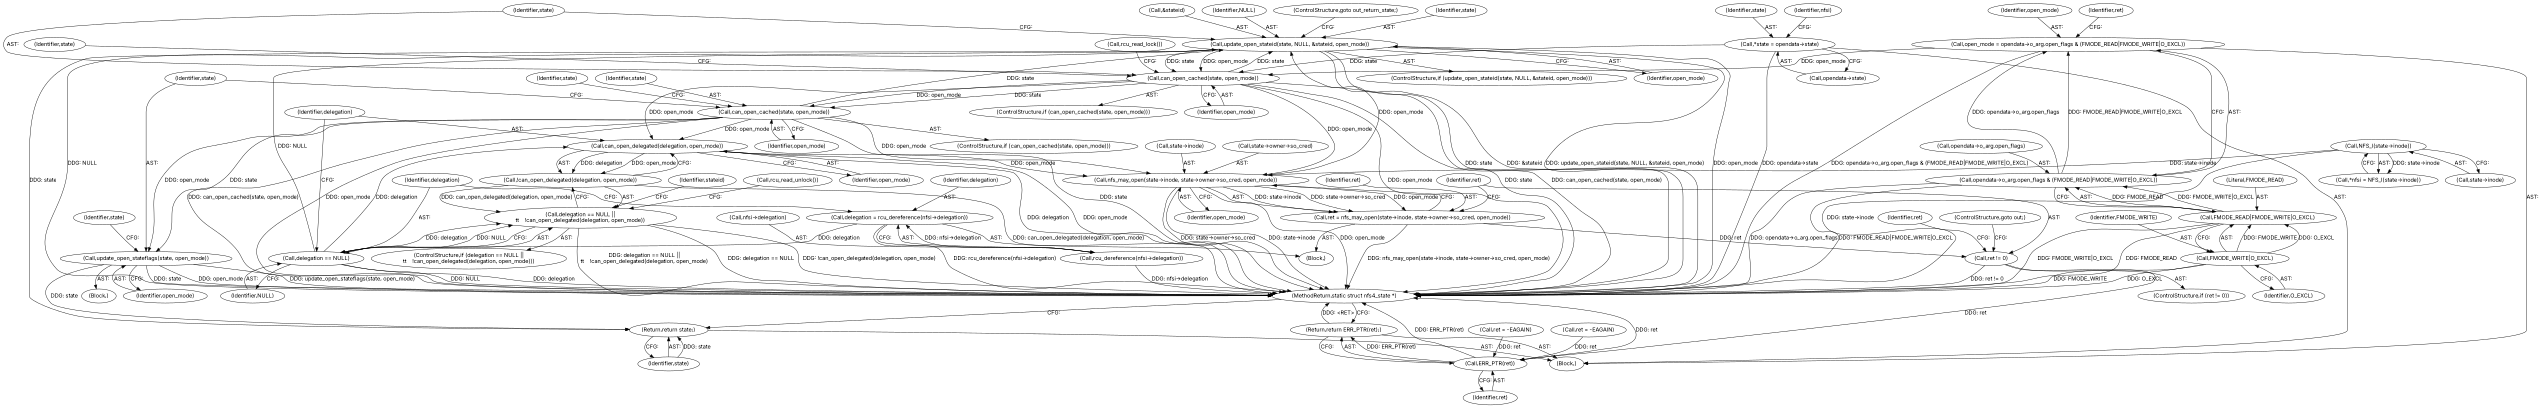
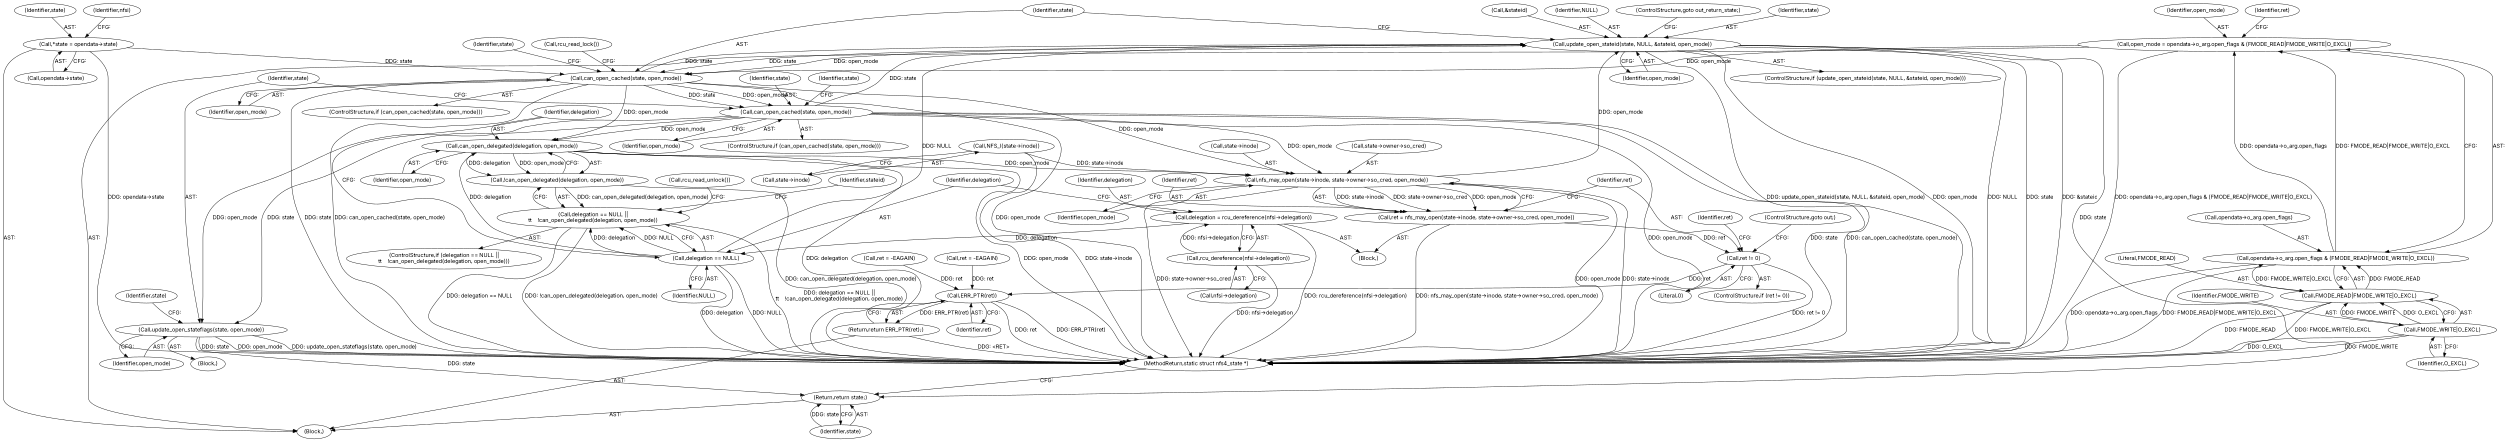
node "(Call,*nfsi = NFS_I(state->inode))": removed
edge "(Call,rcu_dereference(nfsi->delegation))" -> "(Call,nfsi->delegation)": added, label "CFG:"
node "(Literal,0)": added
edge "(MethodReturn,static struct nfs4_state *)" -> "(Return,return ERR_PTR(ret);)": removed, label "CFG:"
